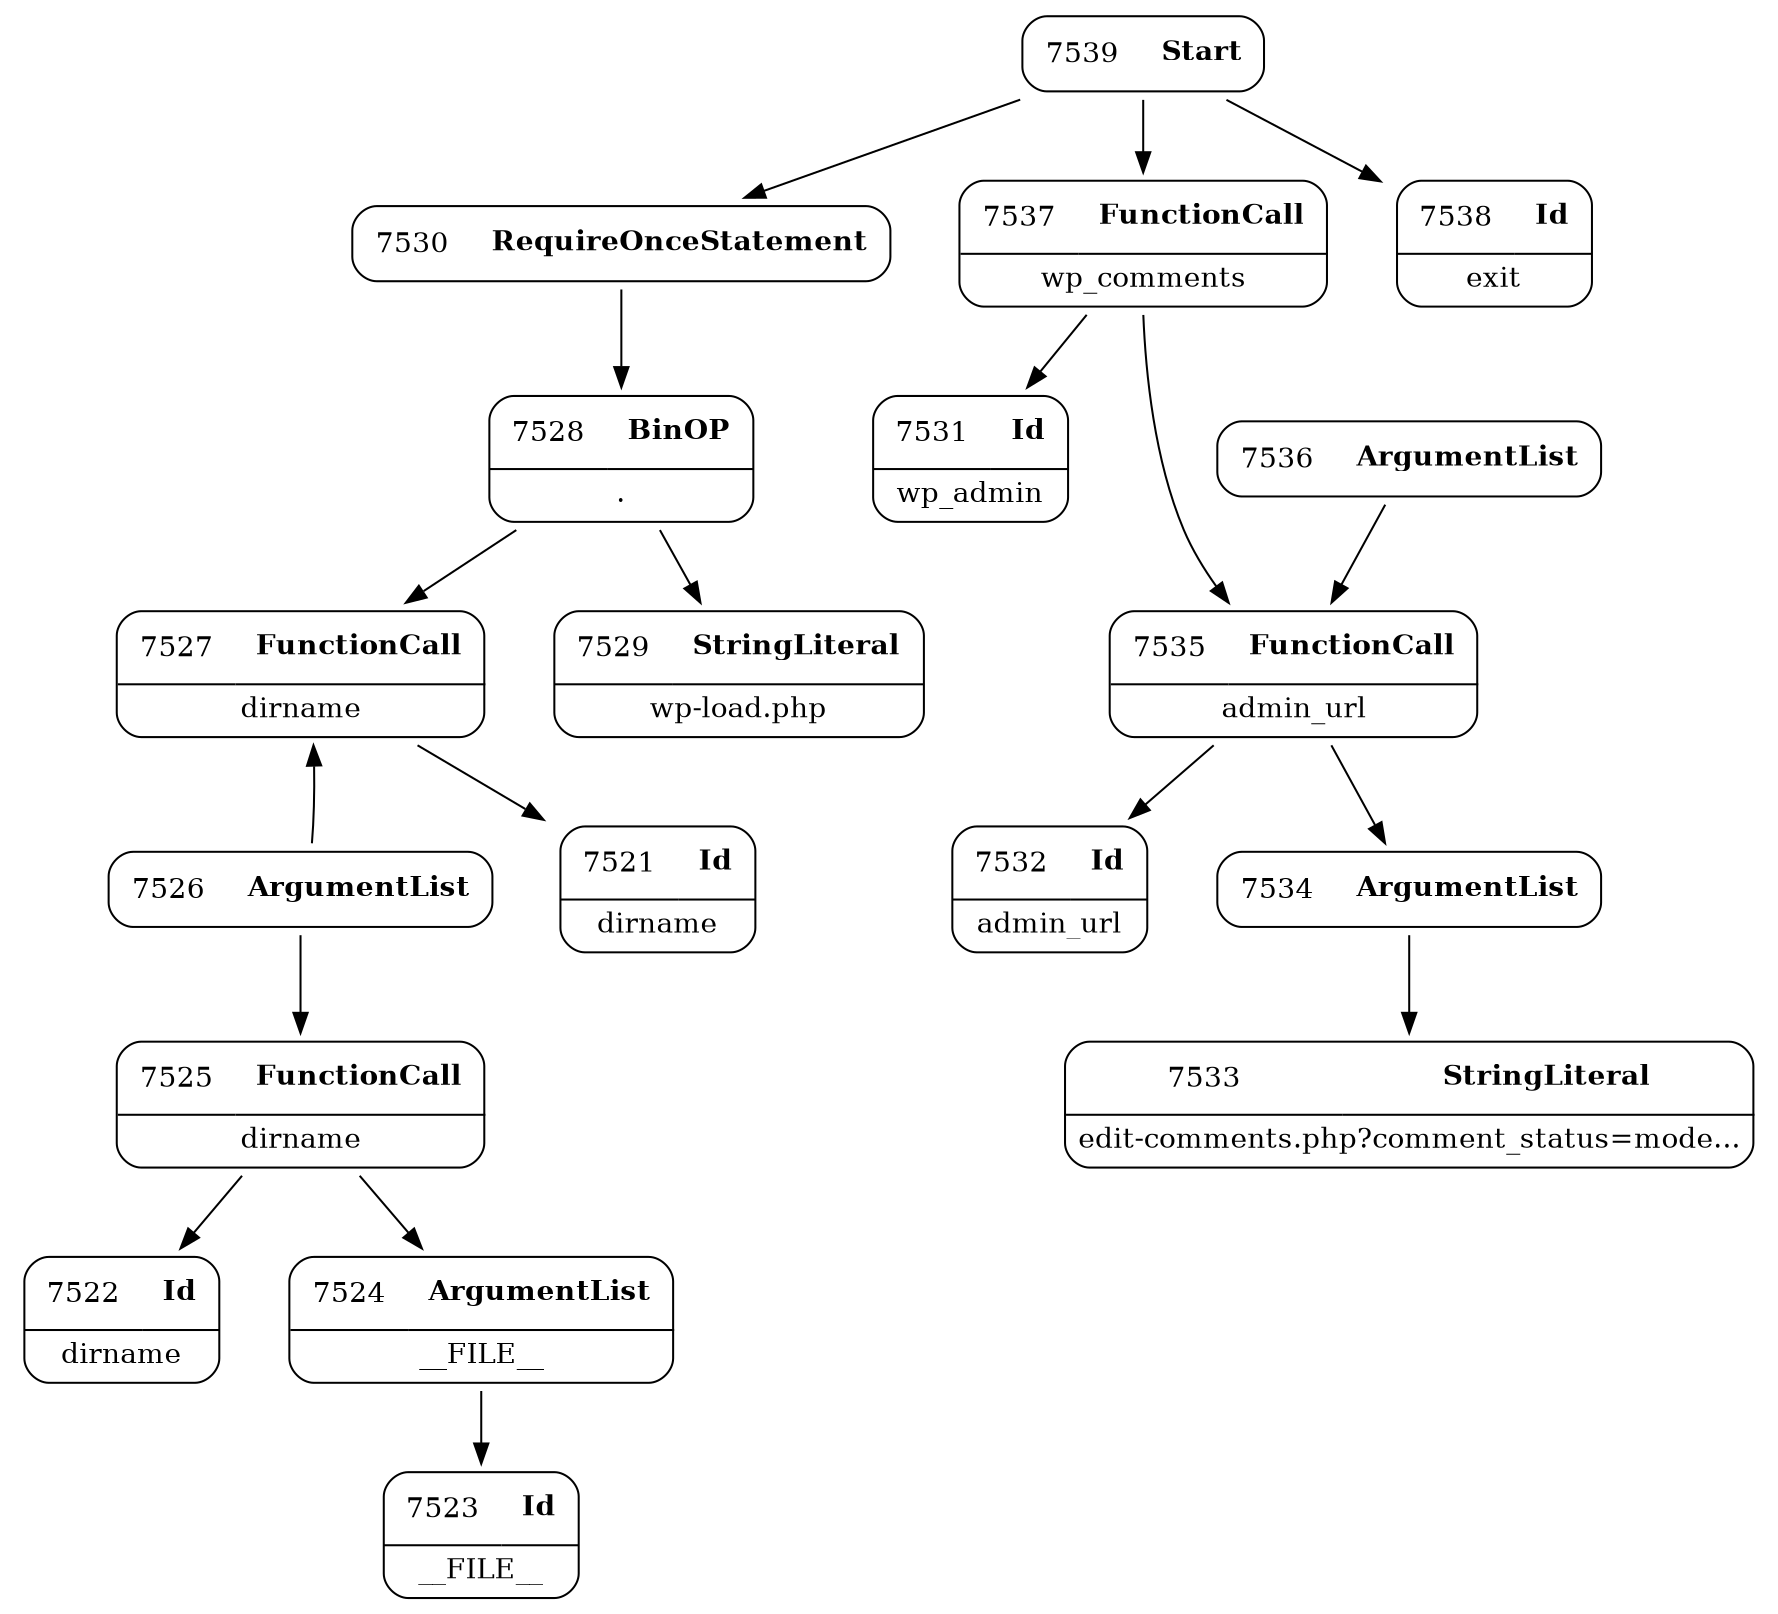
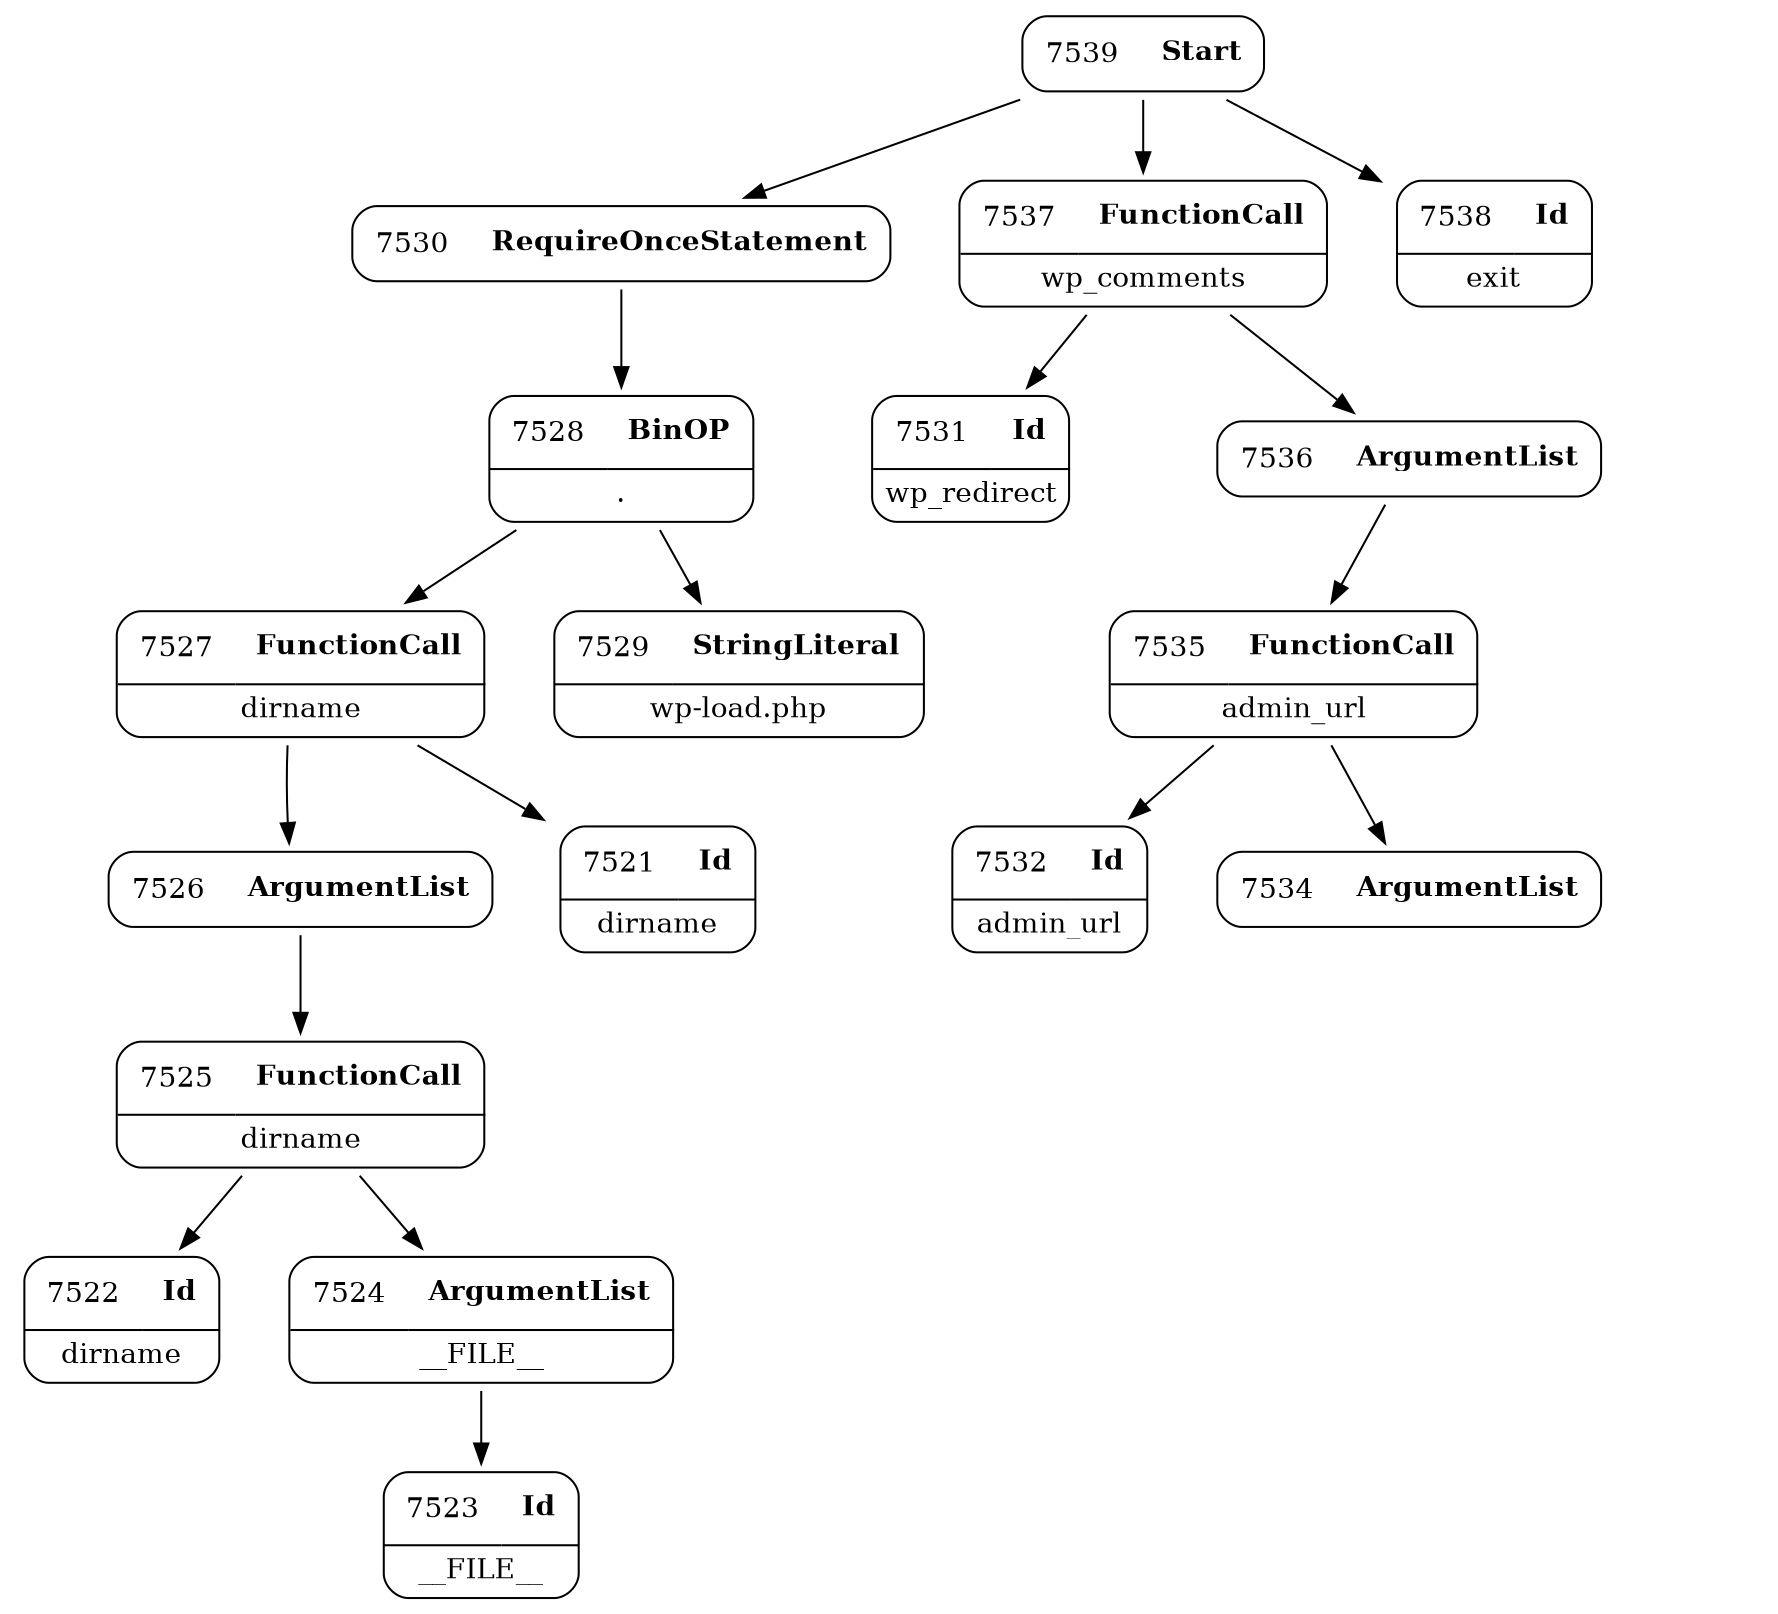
edge "7537" -> "7535": now "7537" -> "7536"
node "7531": text "wp_admin" -> "wp_redirect"
edge "7526" -> "7527": reversed
node "7533": removed
